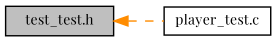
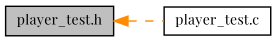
node "test_test.h": label "test_test.h" -> "player_test.h"
